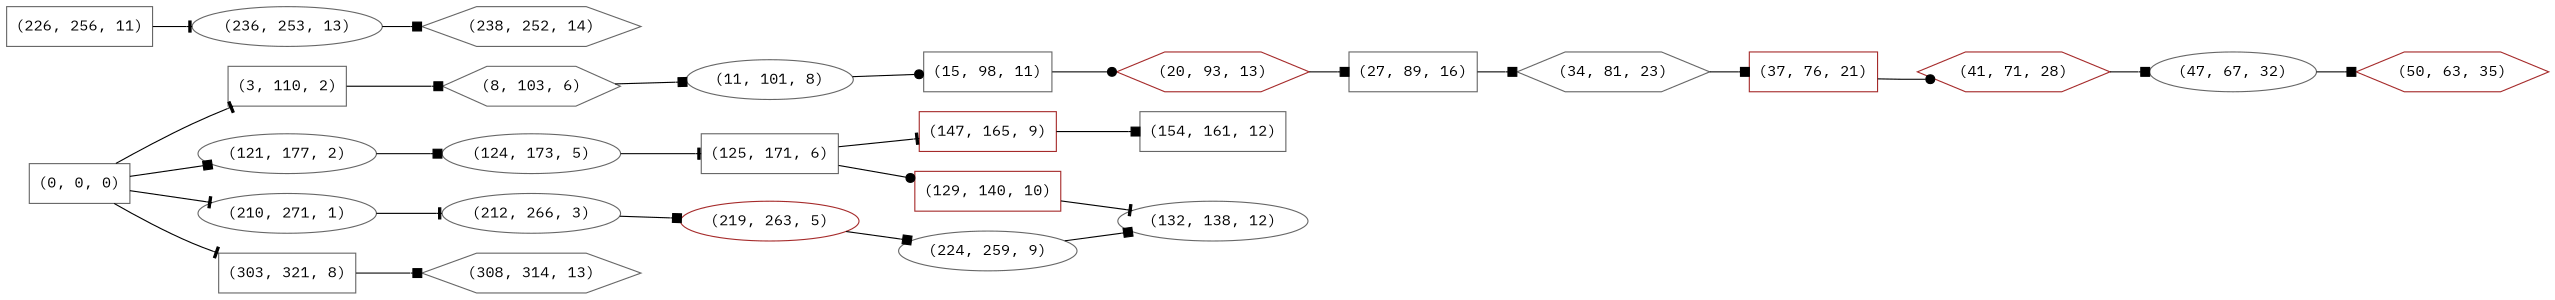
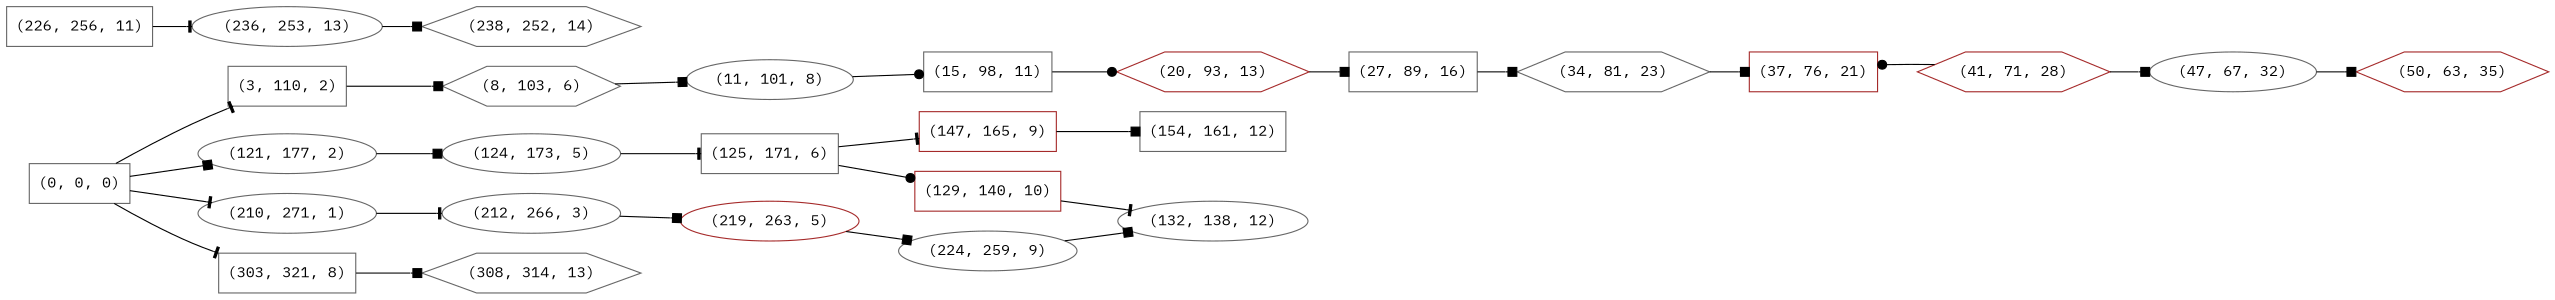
edge "(37, 76, 21)" -> "(41, 71, 28)": reversed
